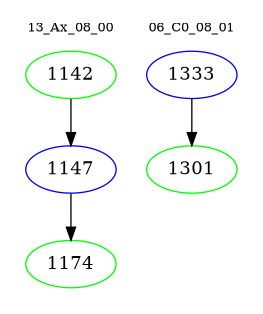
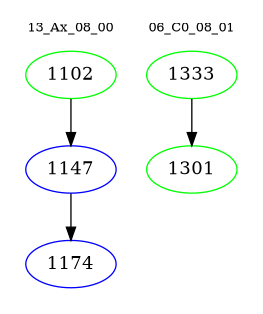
node "1142": label "1142" -> "1102"
node "1333": color blue -> green
node "1174": color green -> blue
